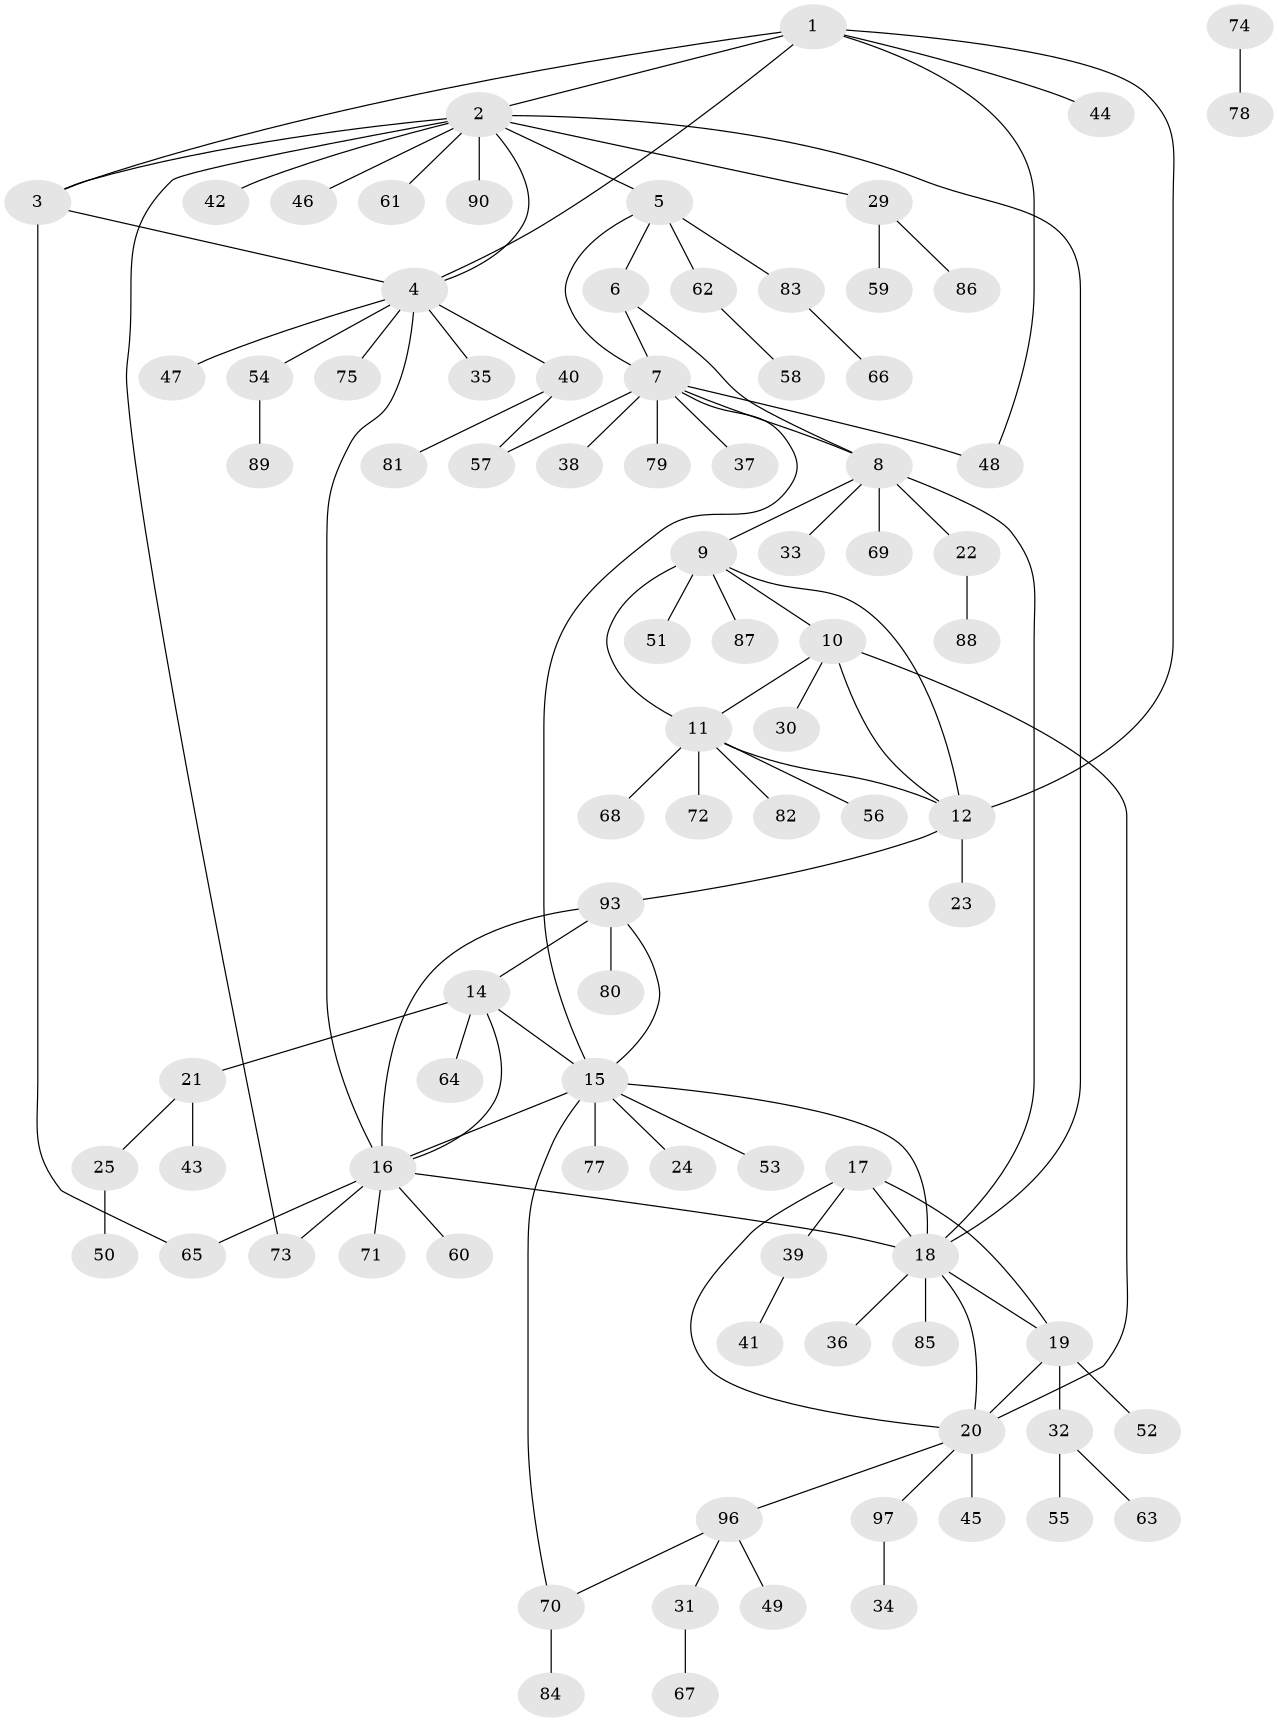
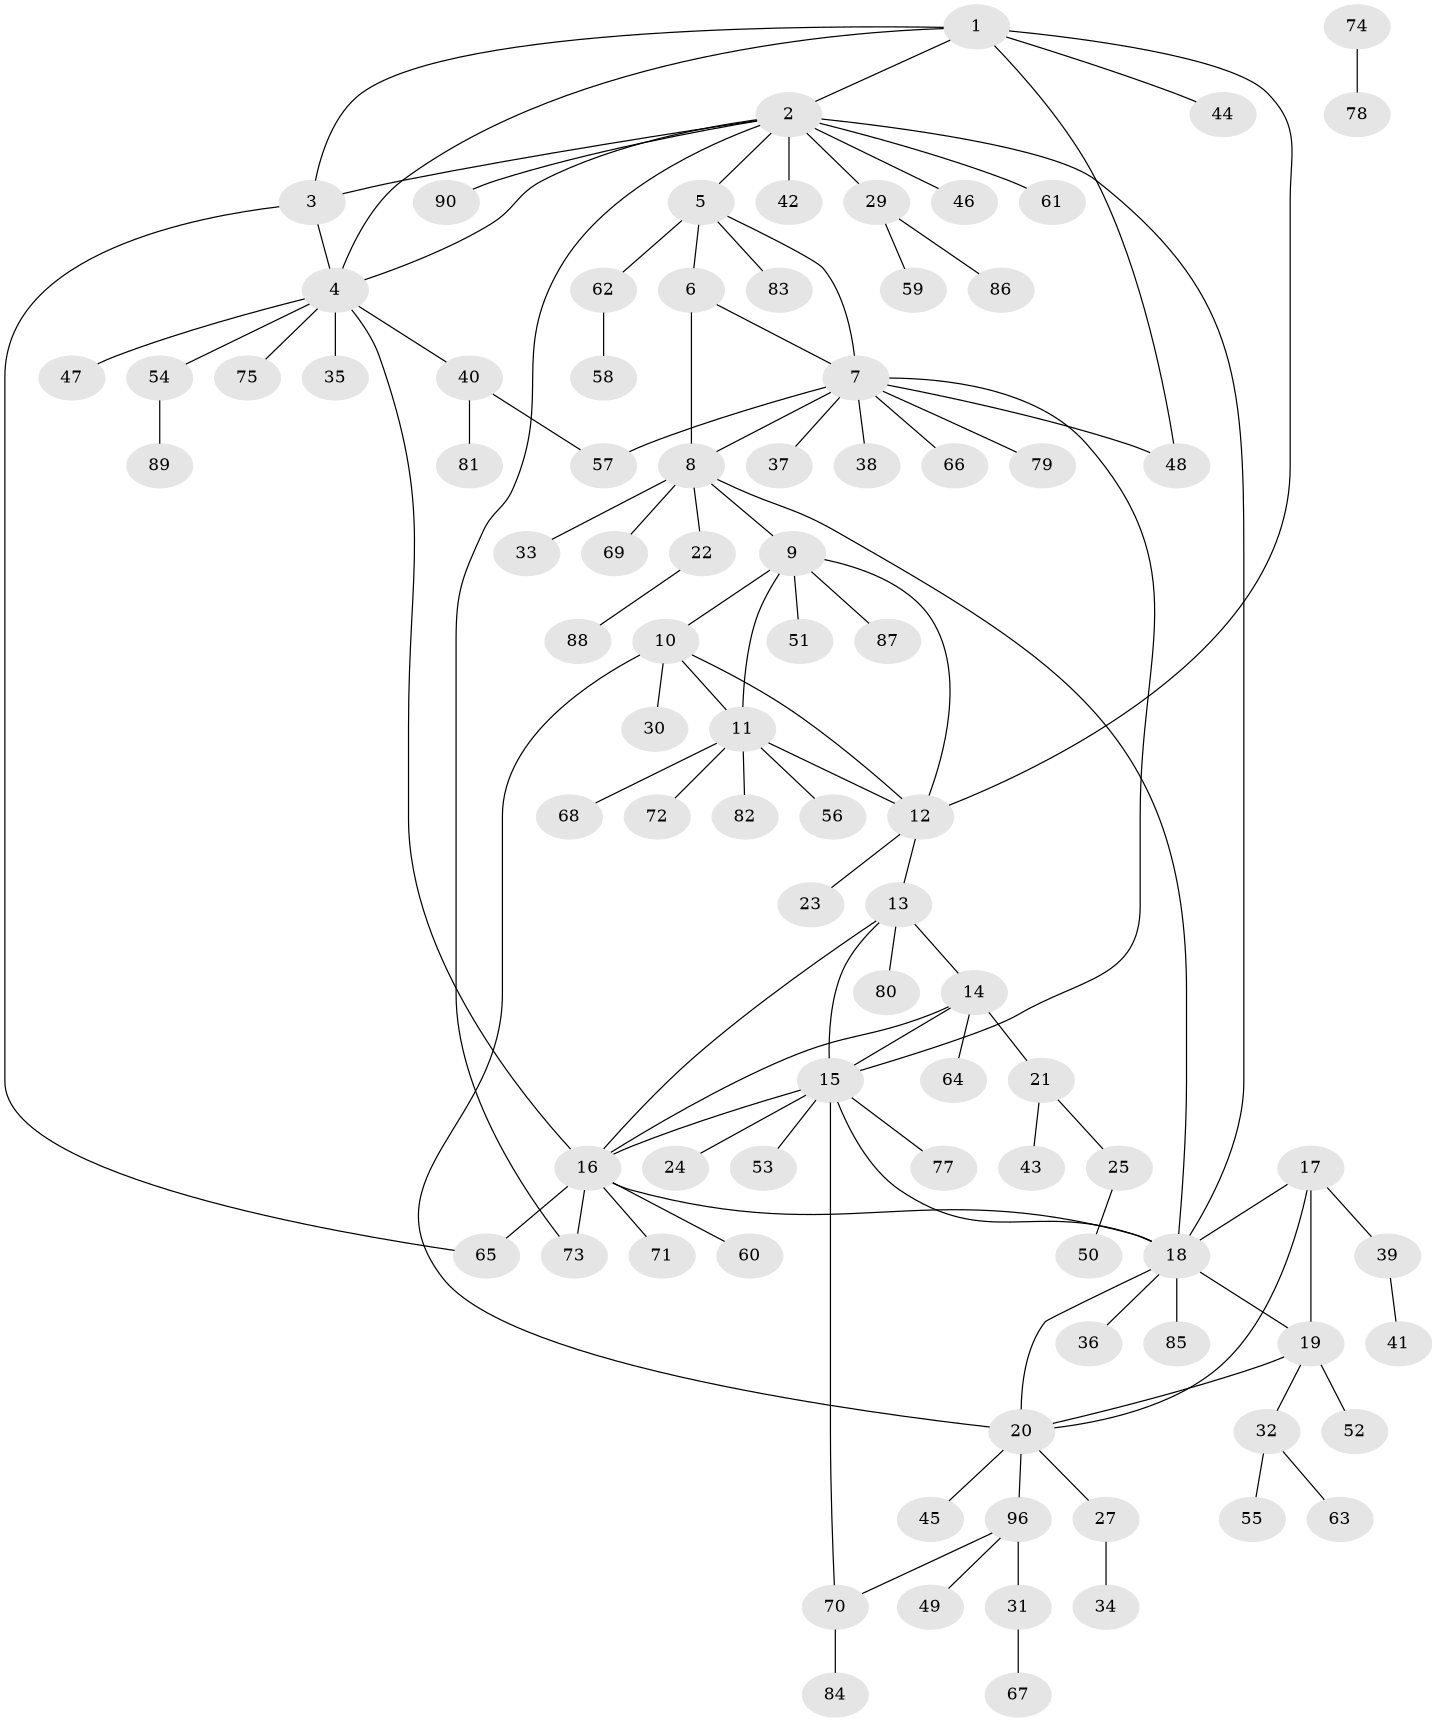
edge "83" -- "66": now "7" -- "66"
node "93": label "93" -> "13"
node "97": label "97" -> "27"
